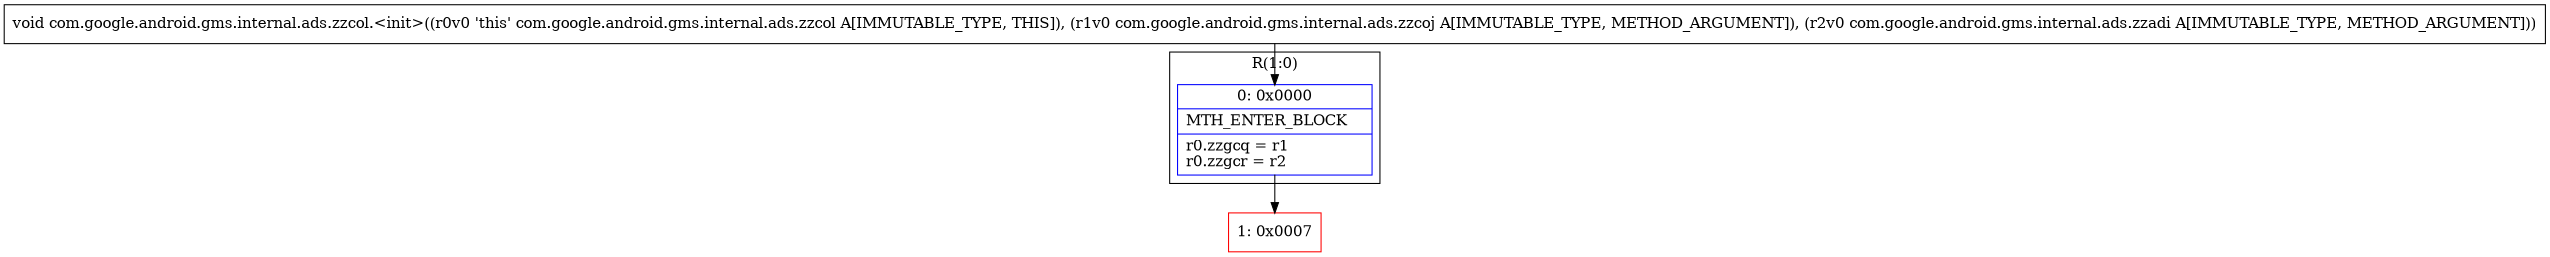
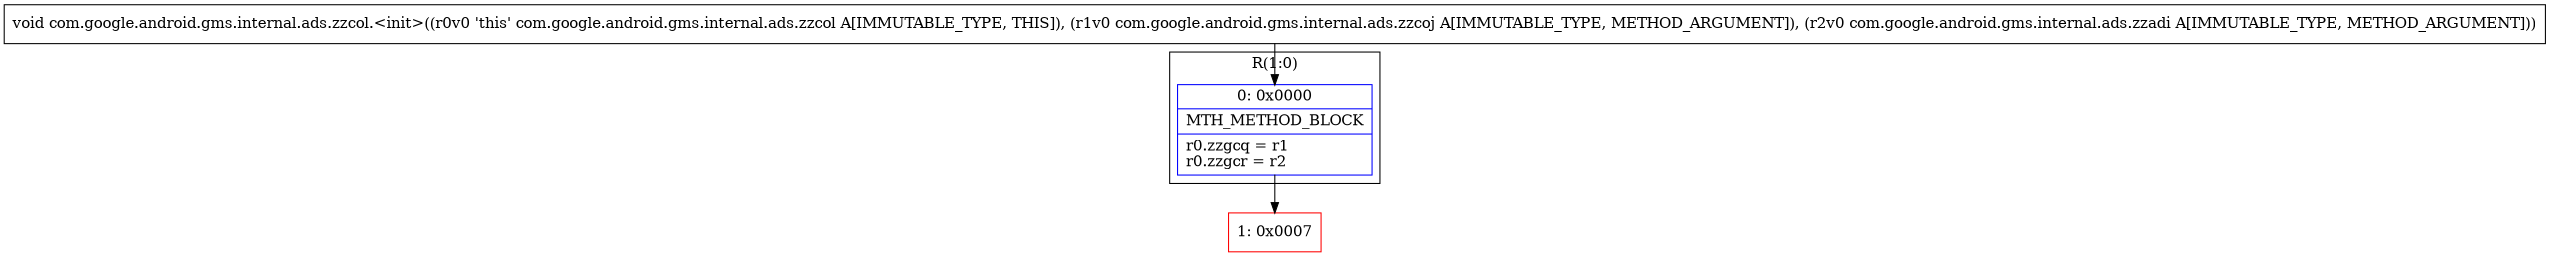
node "0: 0x0000": text "MTH_ENTER_BLOCK" -> "MTH_METHOD_BLOCK"
